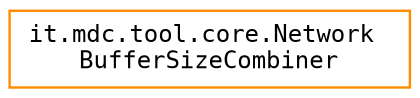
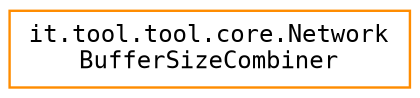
node "it.mdc.tool.core.Network BufferSizeCombiner": label "it.mdc.tool.core.Network BufferSizeCombiner" -> "it.tool.tool.core.Network BufferSizeCombiner"
